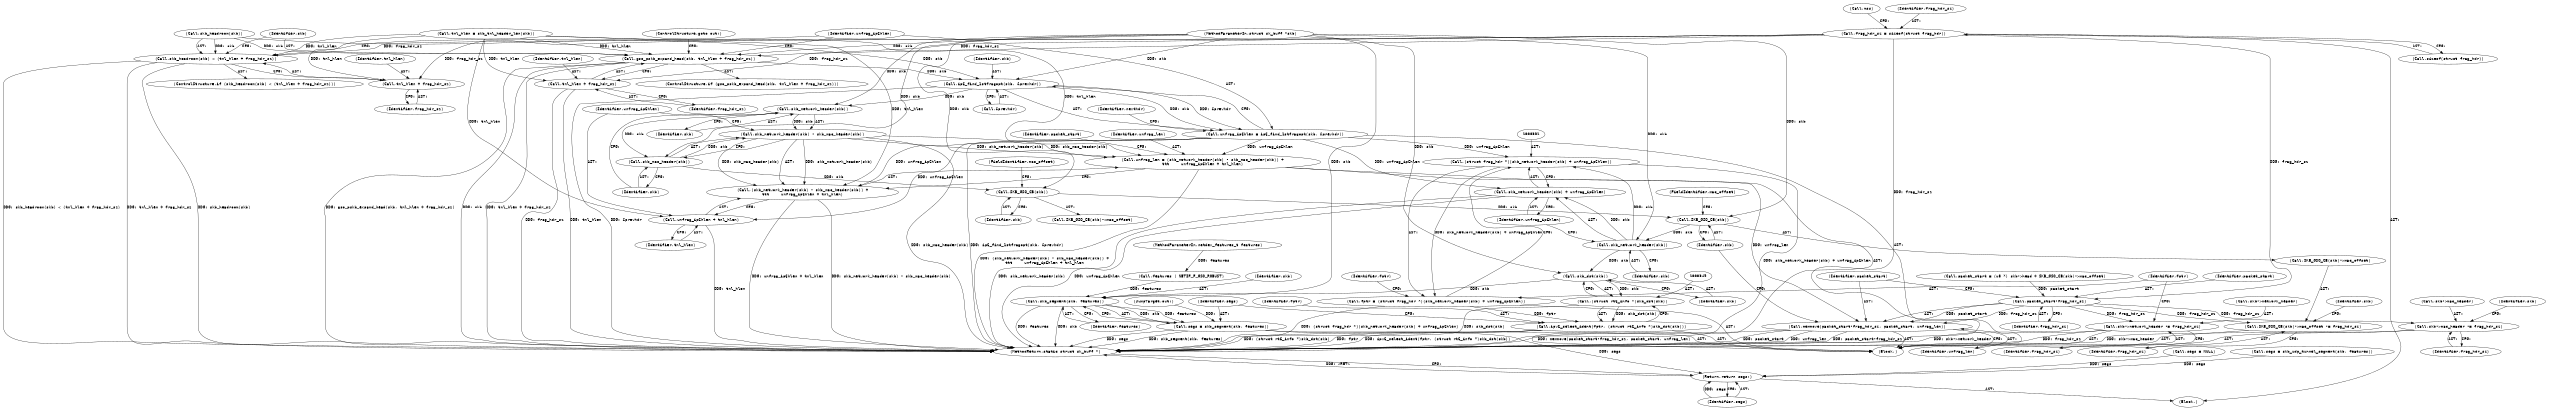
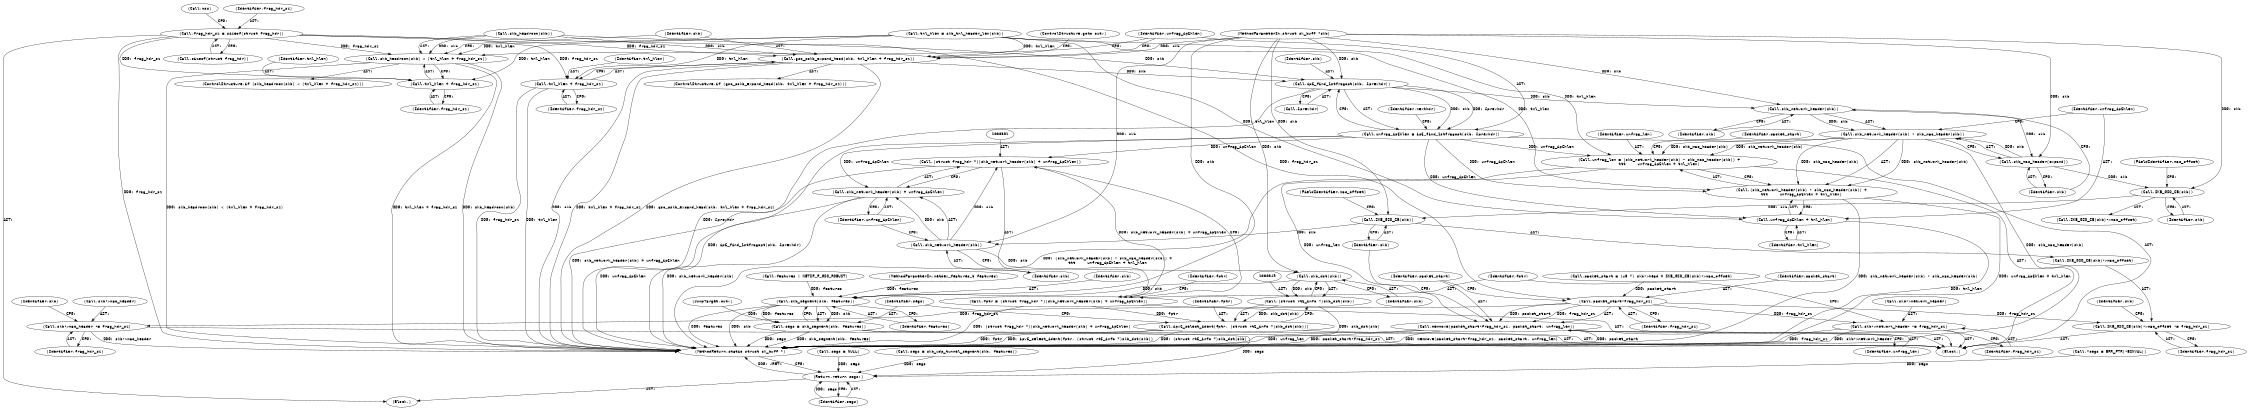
node "(Call,skb_mac_header(skb))": label "(Call,skb_mac_header(skb))" -> "(Call,skb_mac_header(expand))"
edge "(MethodParameterIn,netdev_features_t features)" -> "(Call,features | NETIF_F_GSO_ROBUST)": now "(MethodParameterIn,netdev_features_t features)" -> "(Call,skb_segment(skb, features))"
node "(Call,*segs = ERR_PTR(-EINVAL))": added
